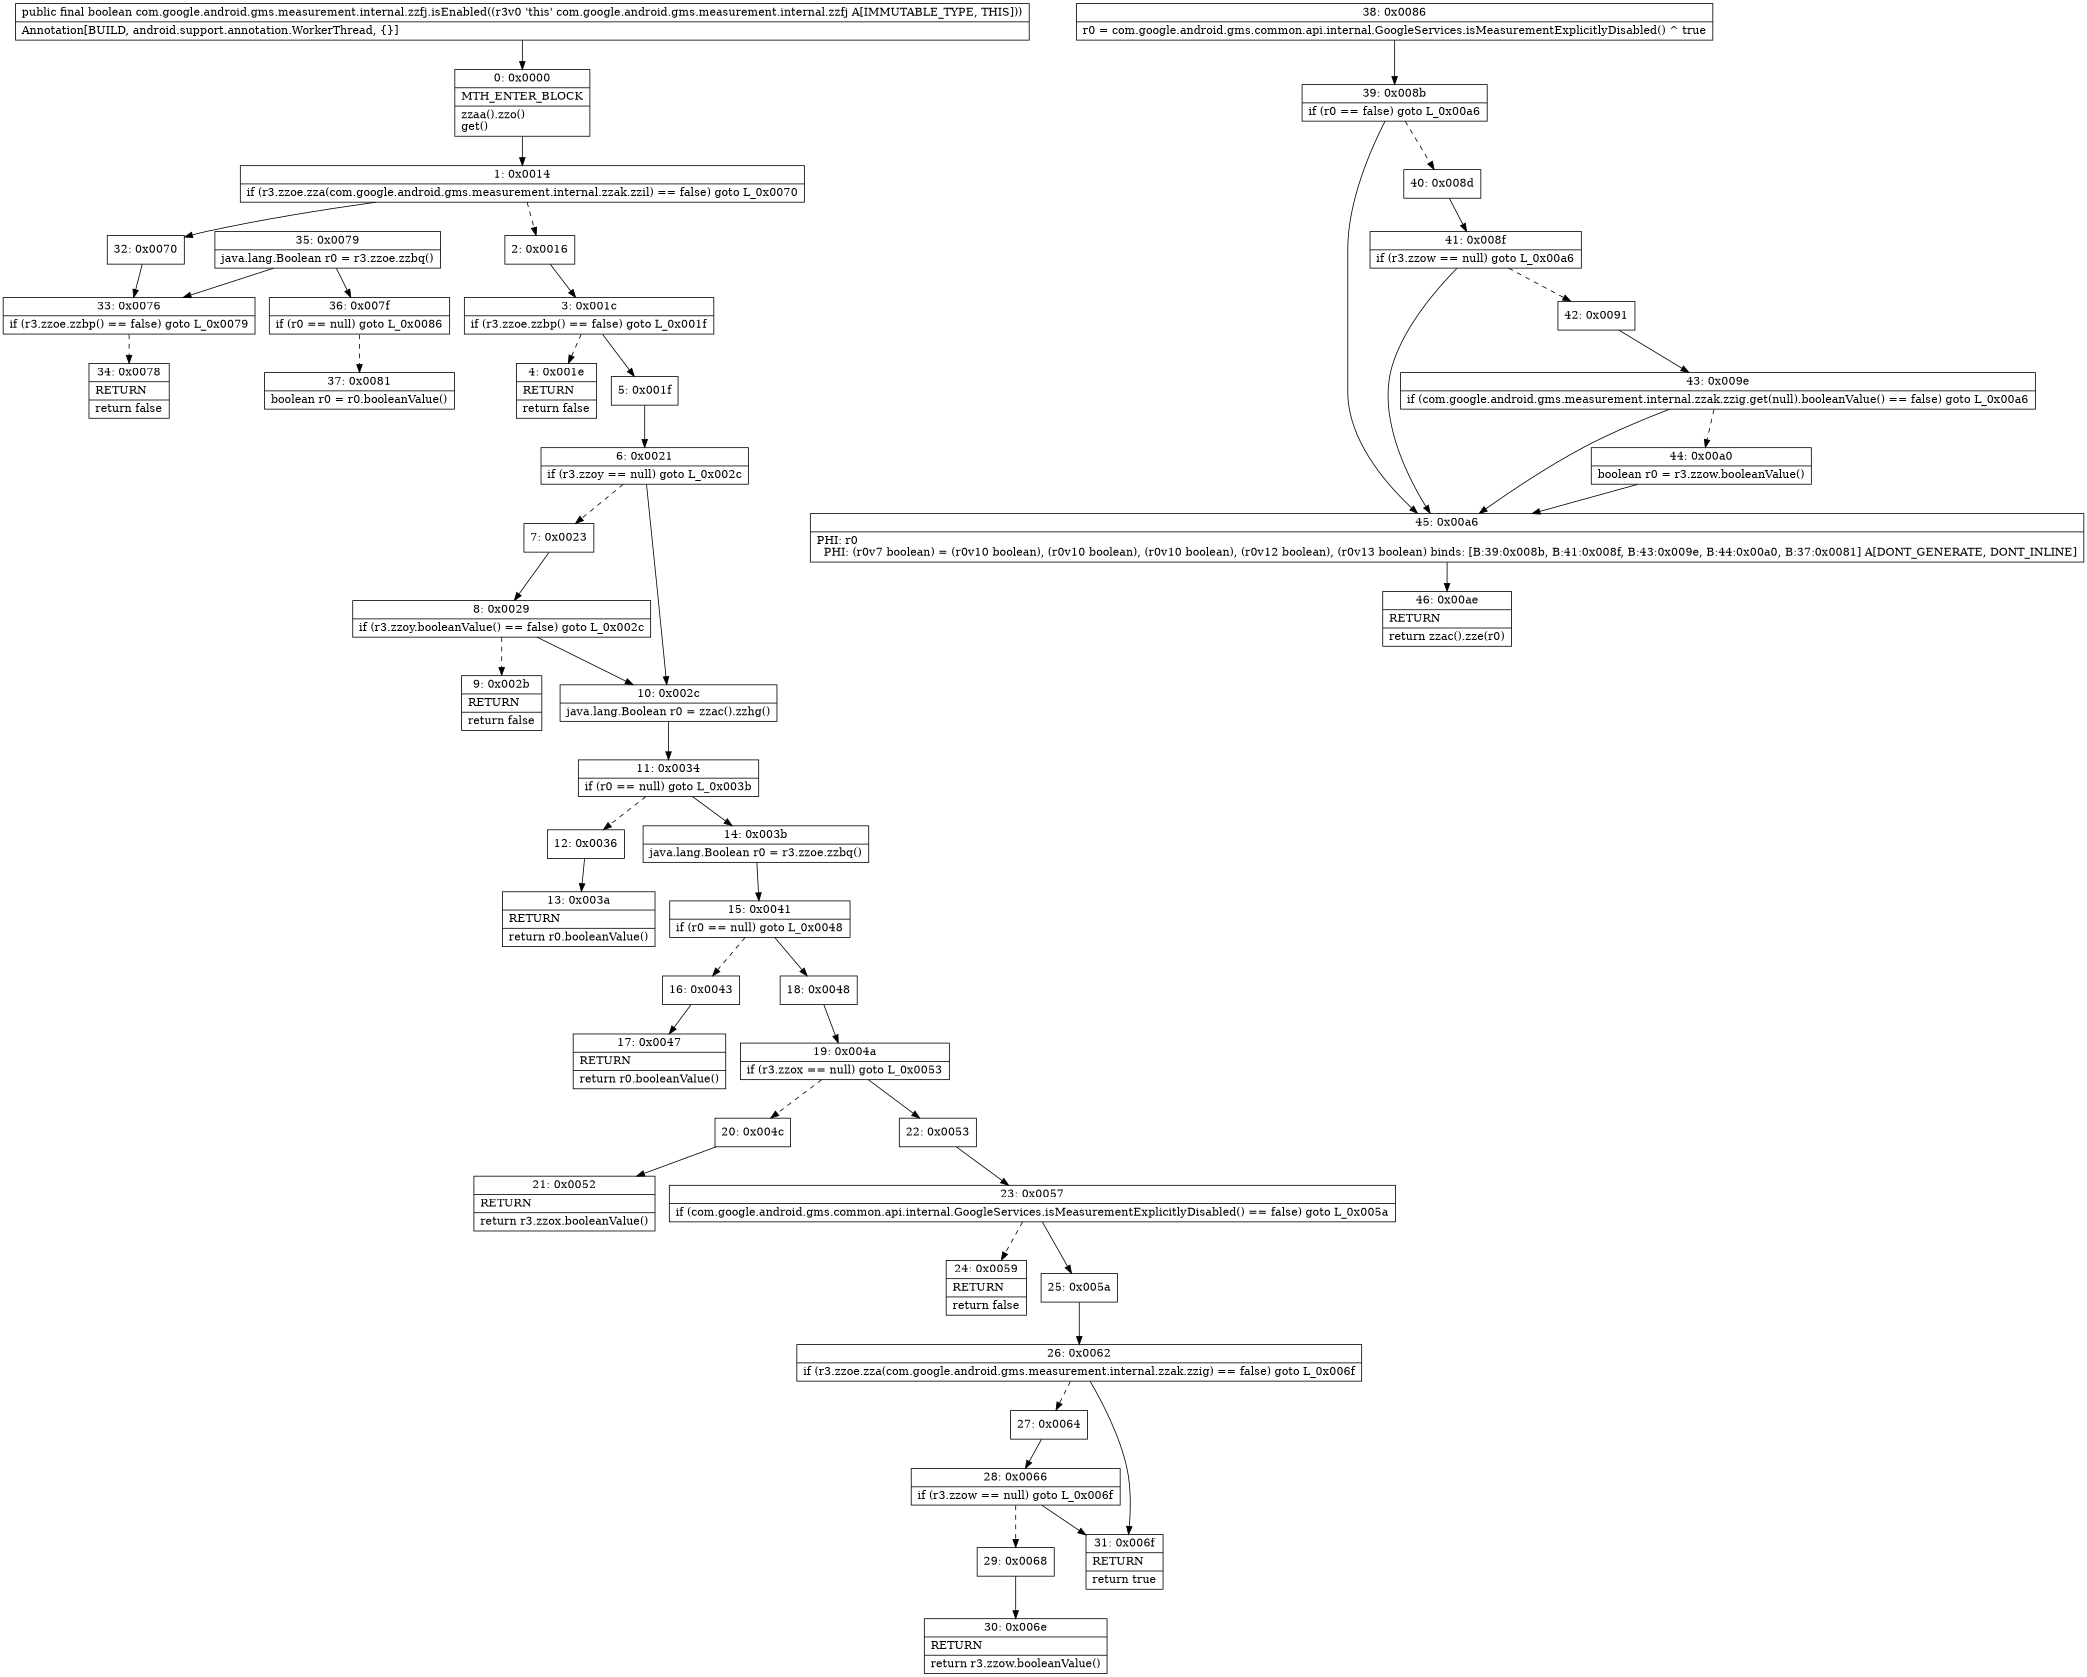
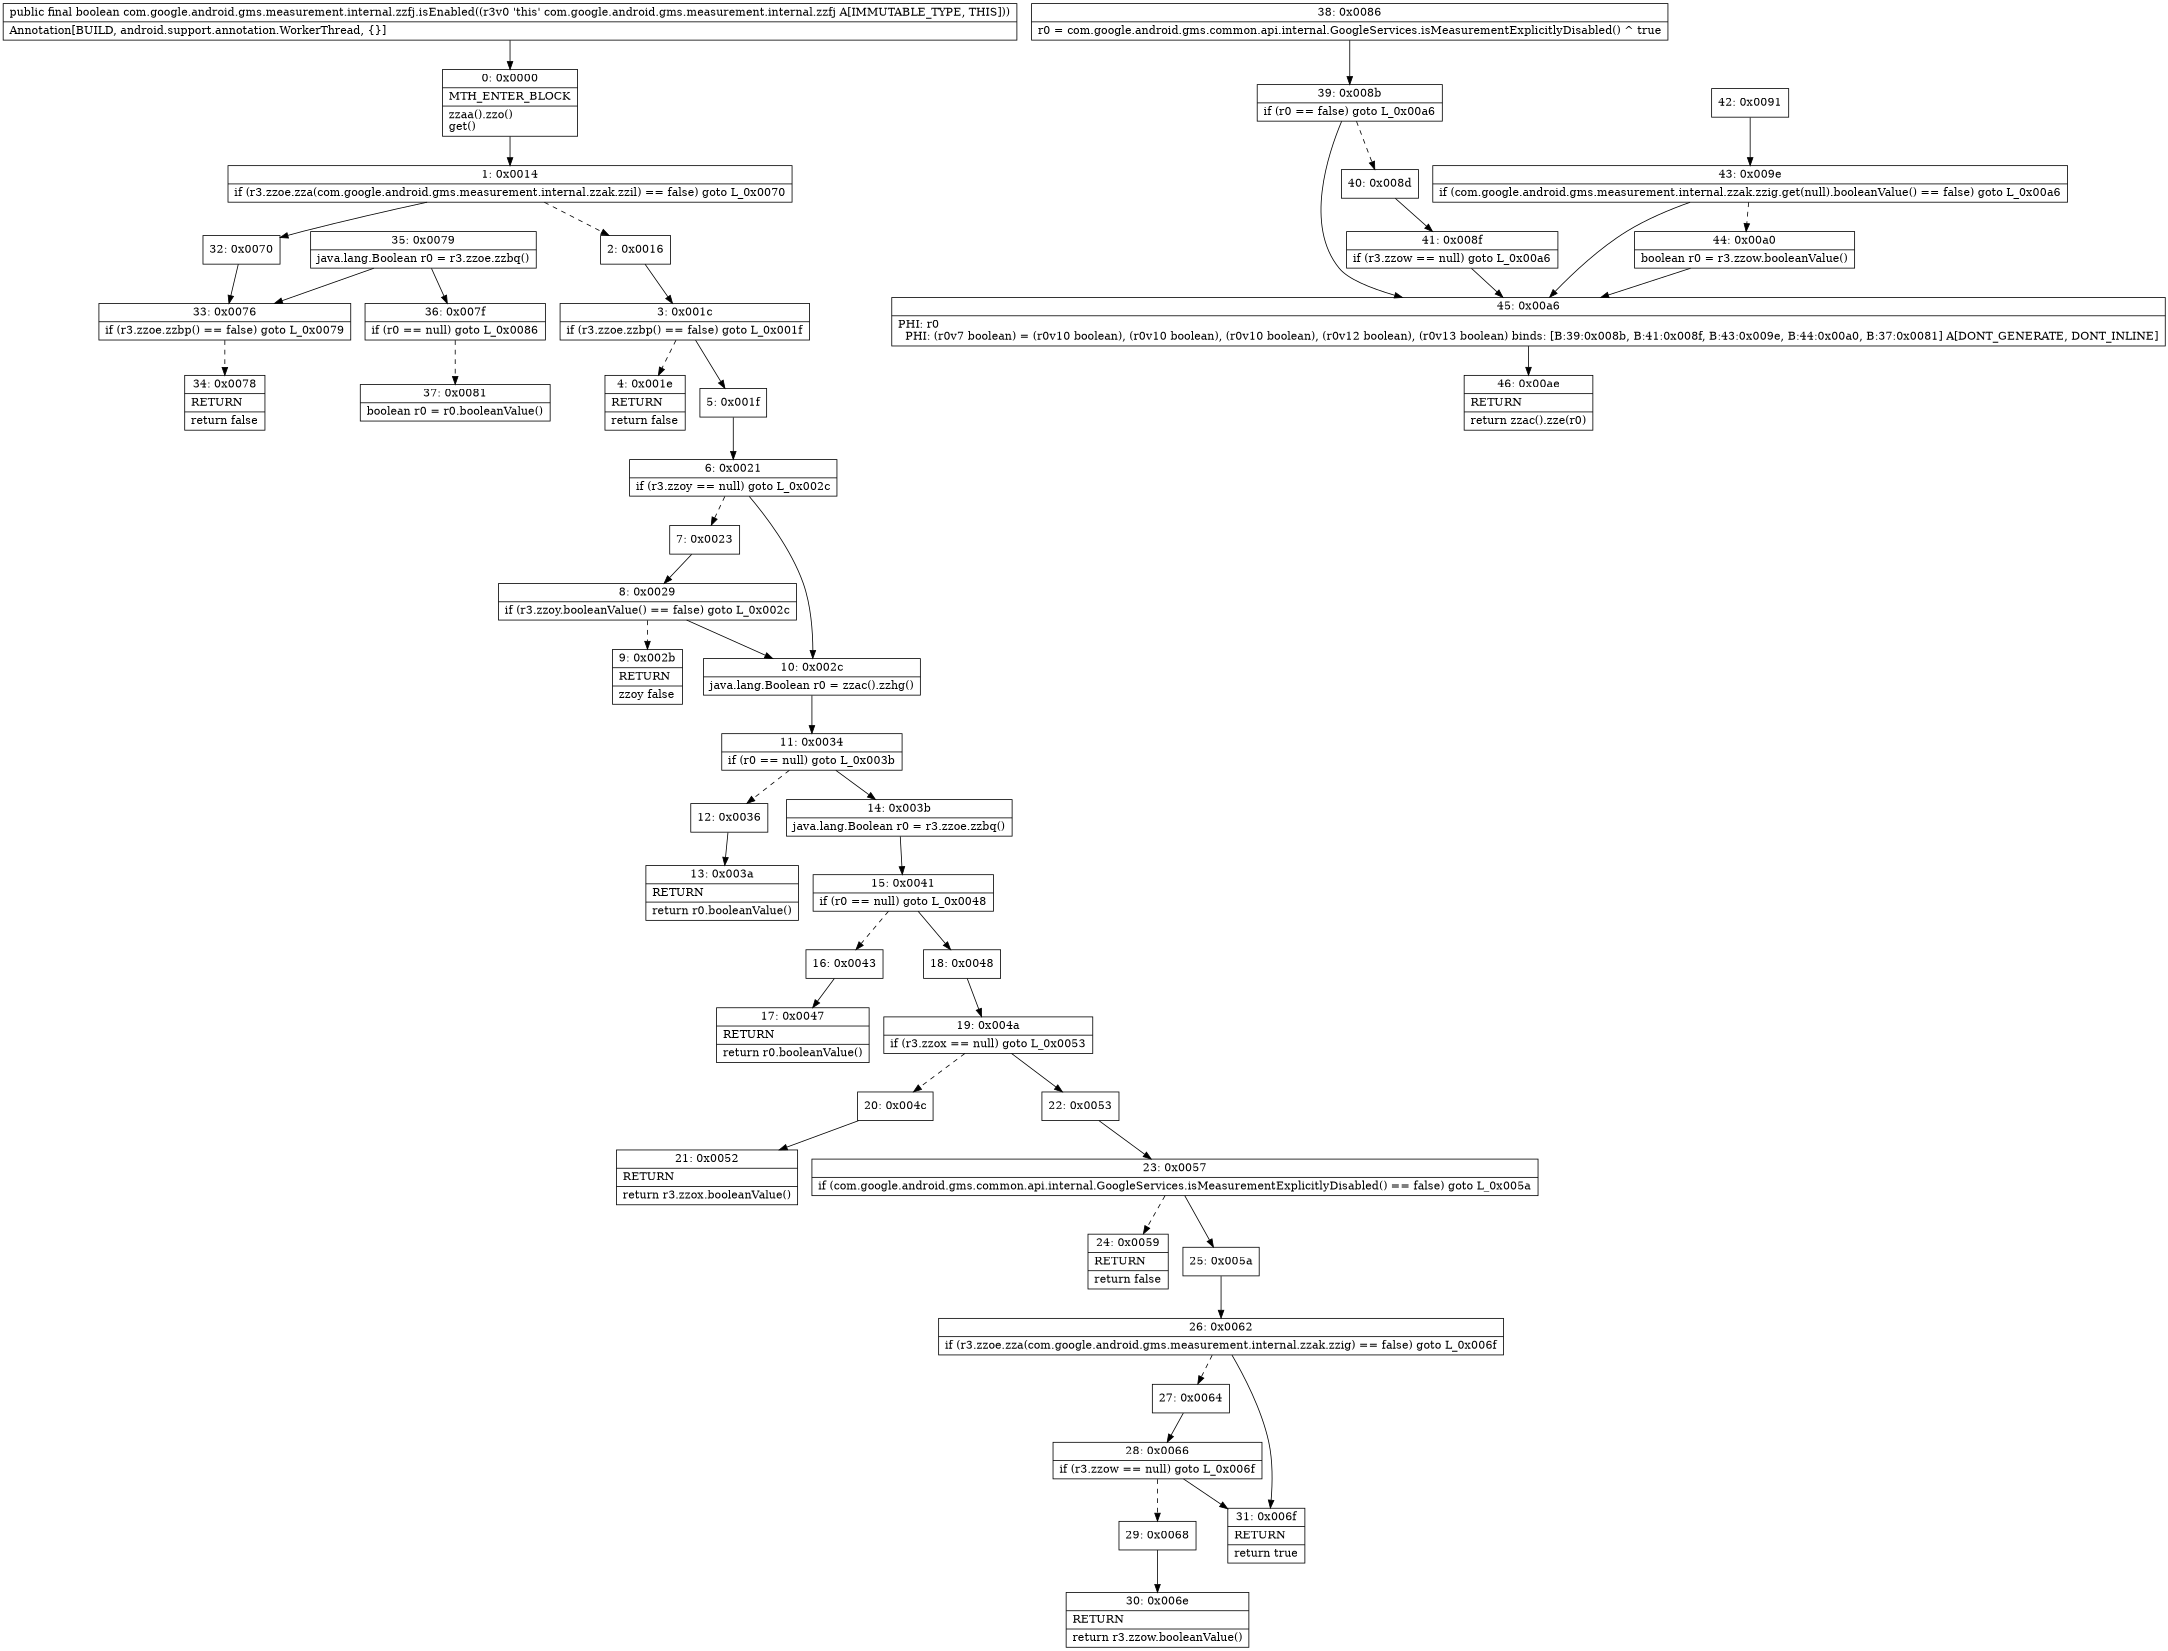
edge "41: 0x008f" -> "42: 0x0091": removed
node "9: 0x002b": text "return false" -> "zzoy false"
